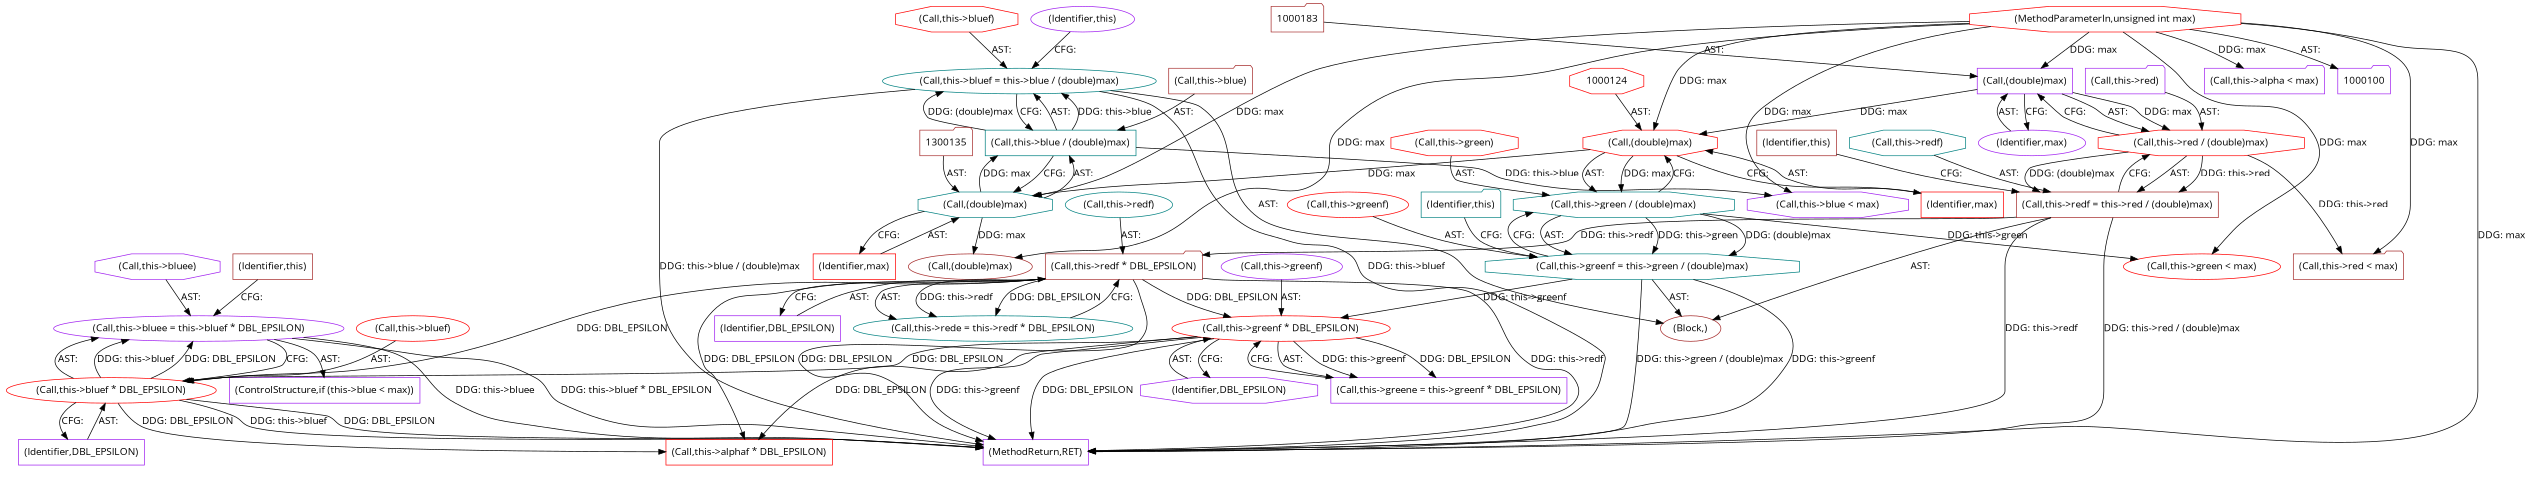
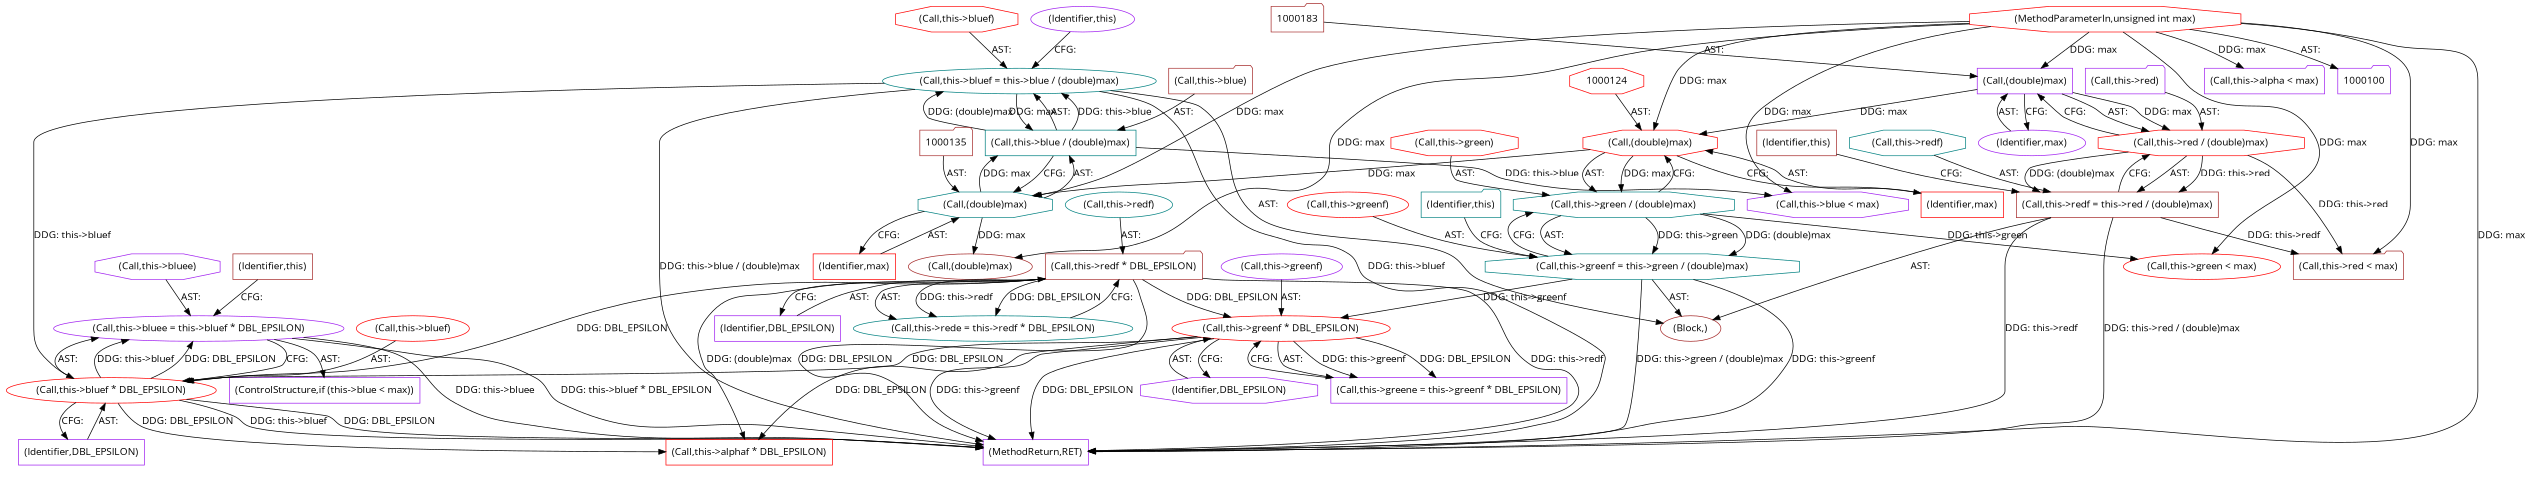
edge "(Call,this->bluef = this->blue / (double)max)" -> "(Call,this->bluef * DBL_EPSILON)": added, label "DDG: this->bluef"
edge "(Call,this->bluef = this->blue / (double)max)" -> "(Call,this->blue / (double)max)": label "CFG: " -> "DDG: max"
node "1300135": label "1300135" -> "1000135"
edge "(Call,this->redf = this->red / (double)max)" -> "(Call,this->redf * DBL_EPSILON)": now "(Call,this->redf = this->red / (double)max)" -> "(Call,this->red < max)"
edge "(Call,this->redf * DBL_EPSILON)" -> "(Call,this->alphaf * DBL_EPSILON)": label "DDG: DBL_EPSILON" -> "DDG: (double)max"
